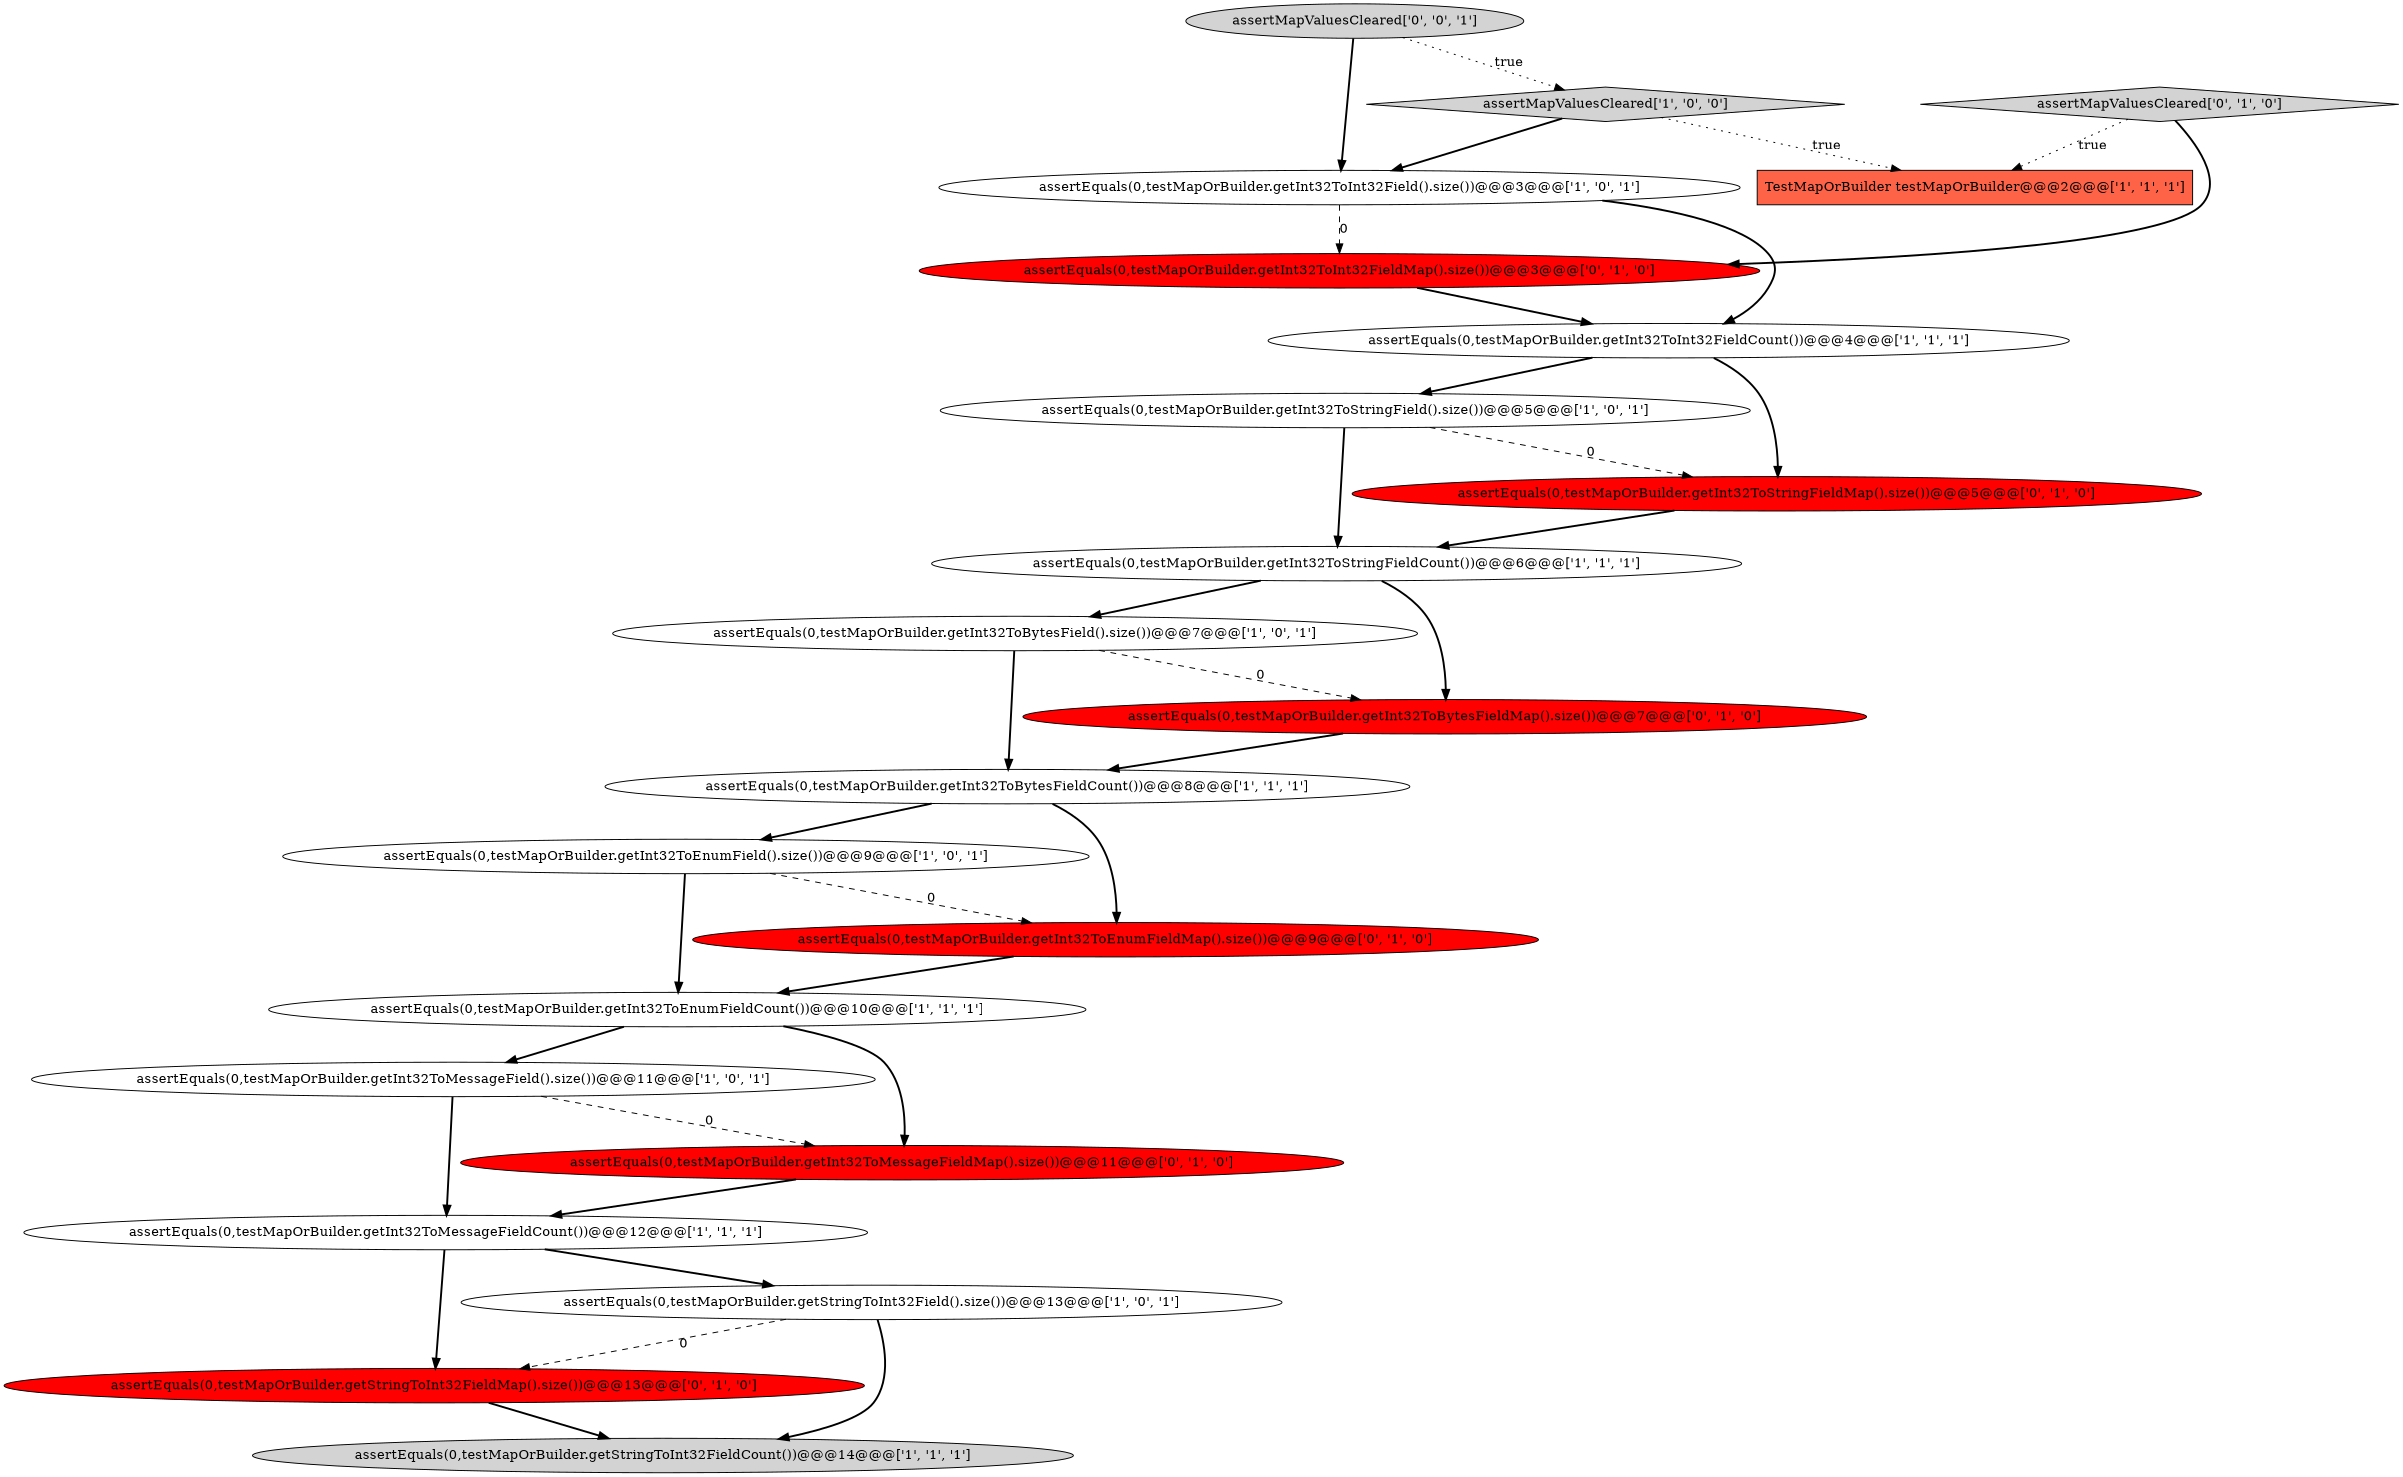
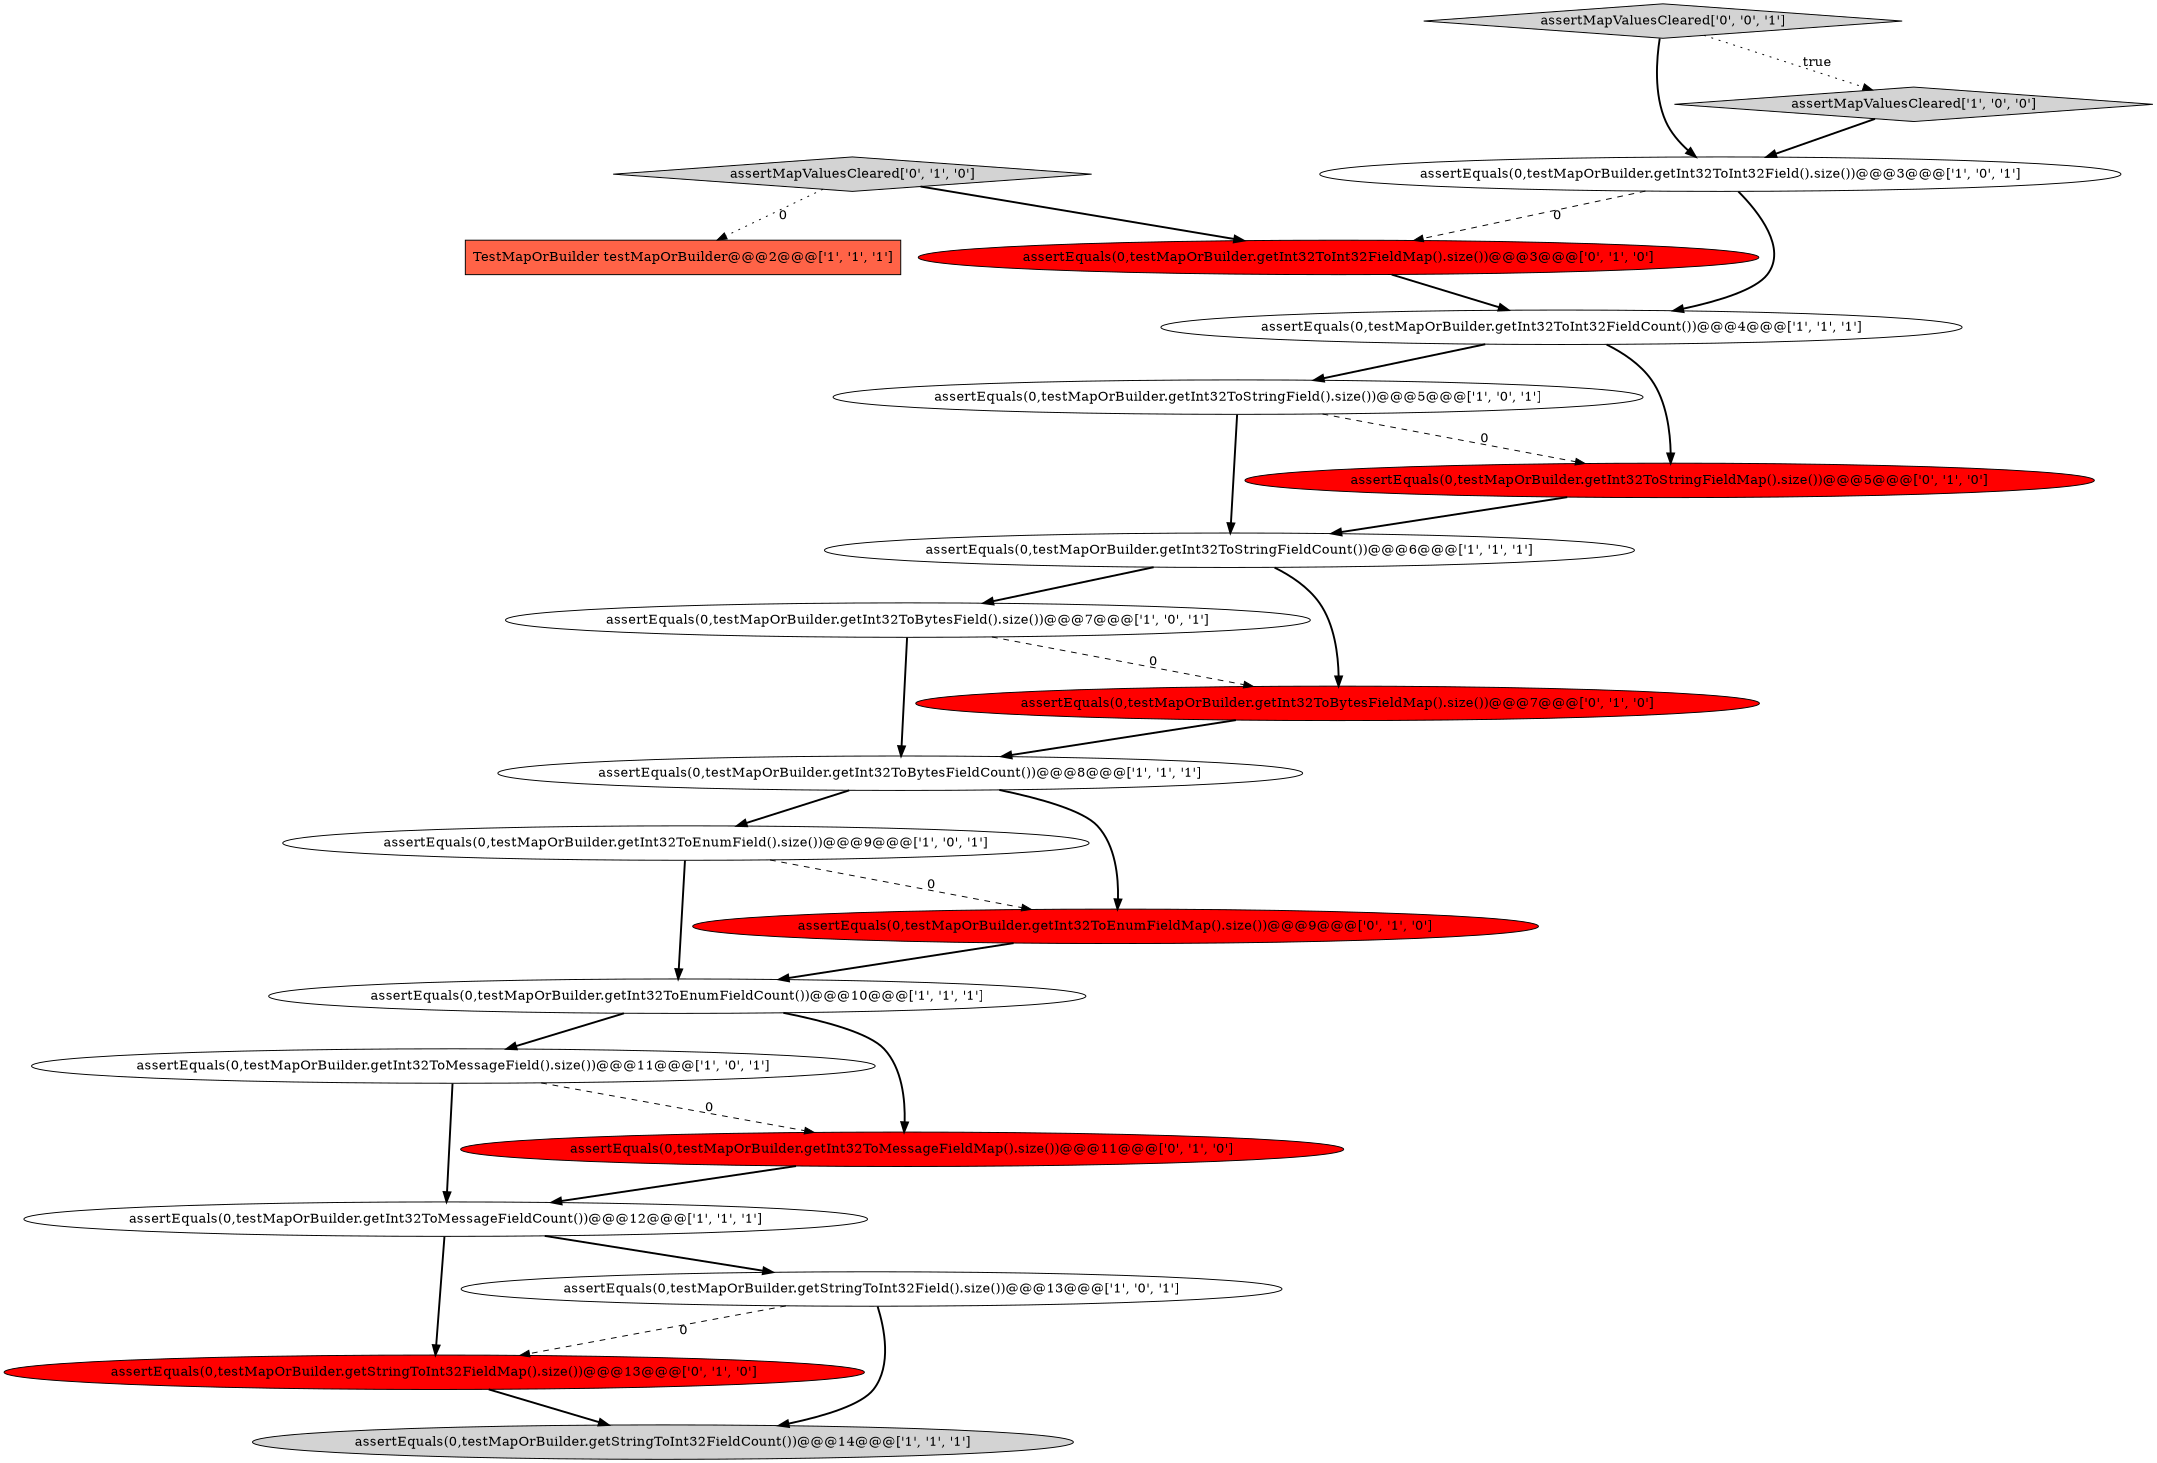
node "assertMapValuesCleared['0', '0', '1']": shape ellipse -> diamond
edge "assertMapValuesCleared['1', '0', '0']" -> "TestMapOrBuilder testMapOrBuilder@@@2@@@['1', '1', '1']": removed, label "true"
edge "assertMapValuesCleared['0', '1', '0']" -> "TestMapOrBuilder testMapOrBuilder@@@2@@@['1', '1', '1']": label "true" -> "0"
